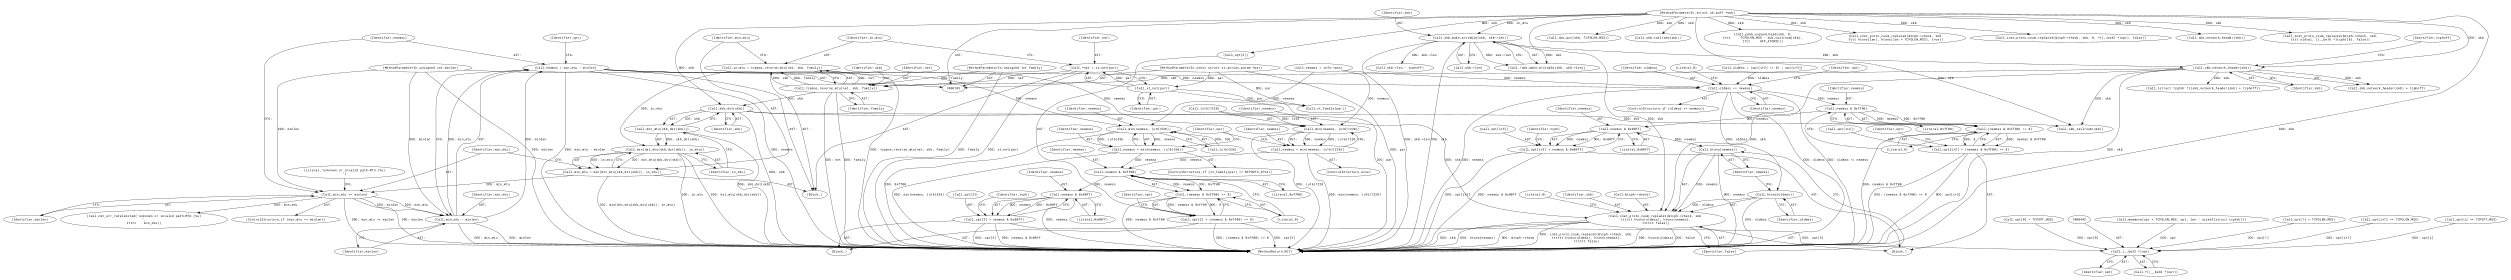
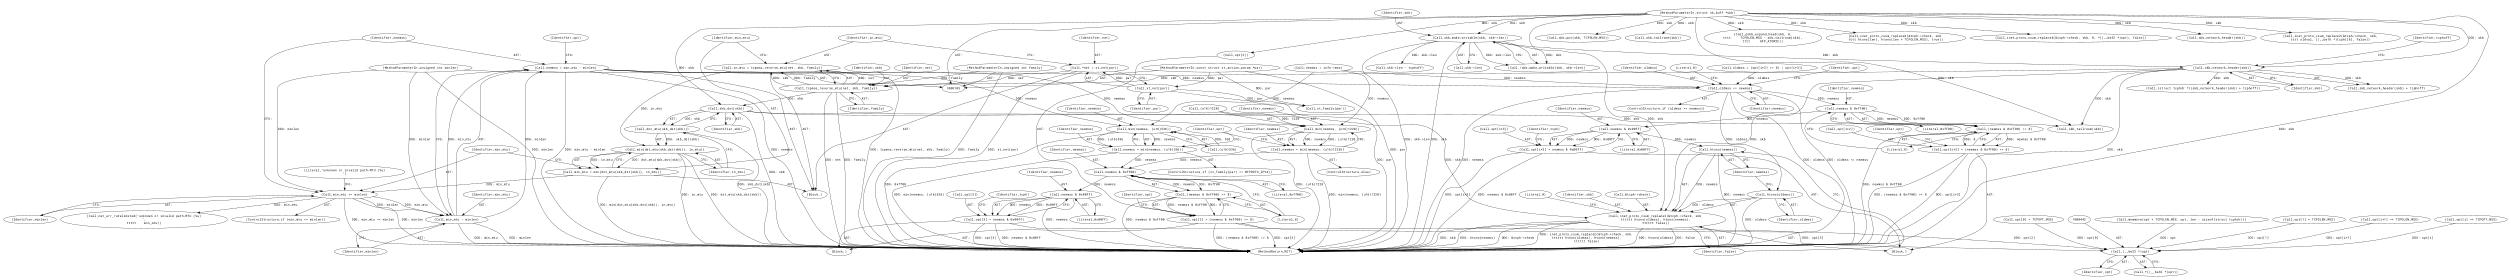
edge "(MethodParameterIn,struct sk_buff *skb)" -> "(Call,skb_make_writable(skb, skb->len))": label "DDG: in_mtu" -> "DDG: skb"
edge "(Call,opt[2] = (newmss & 0xff00) >> 8)" -> "(Call,(__be32 *)opt)": added, label "DDG: opt[2]"
